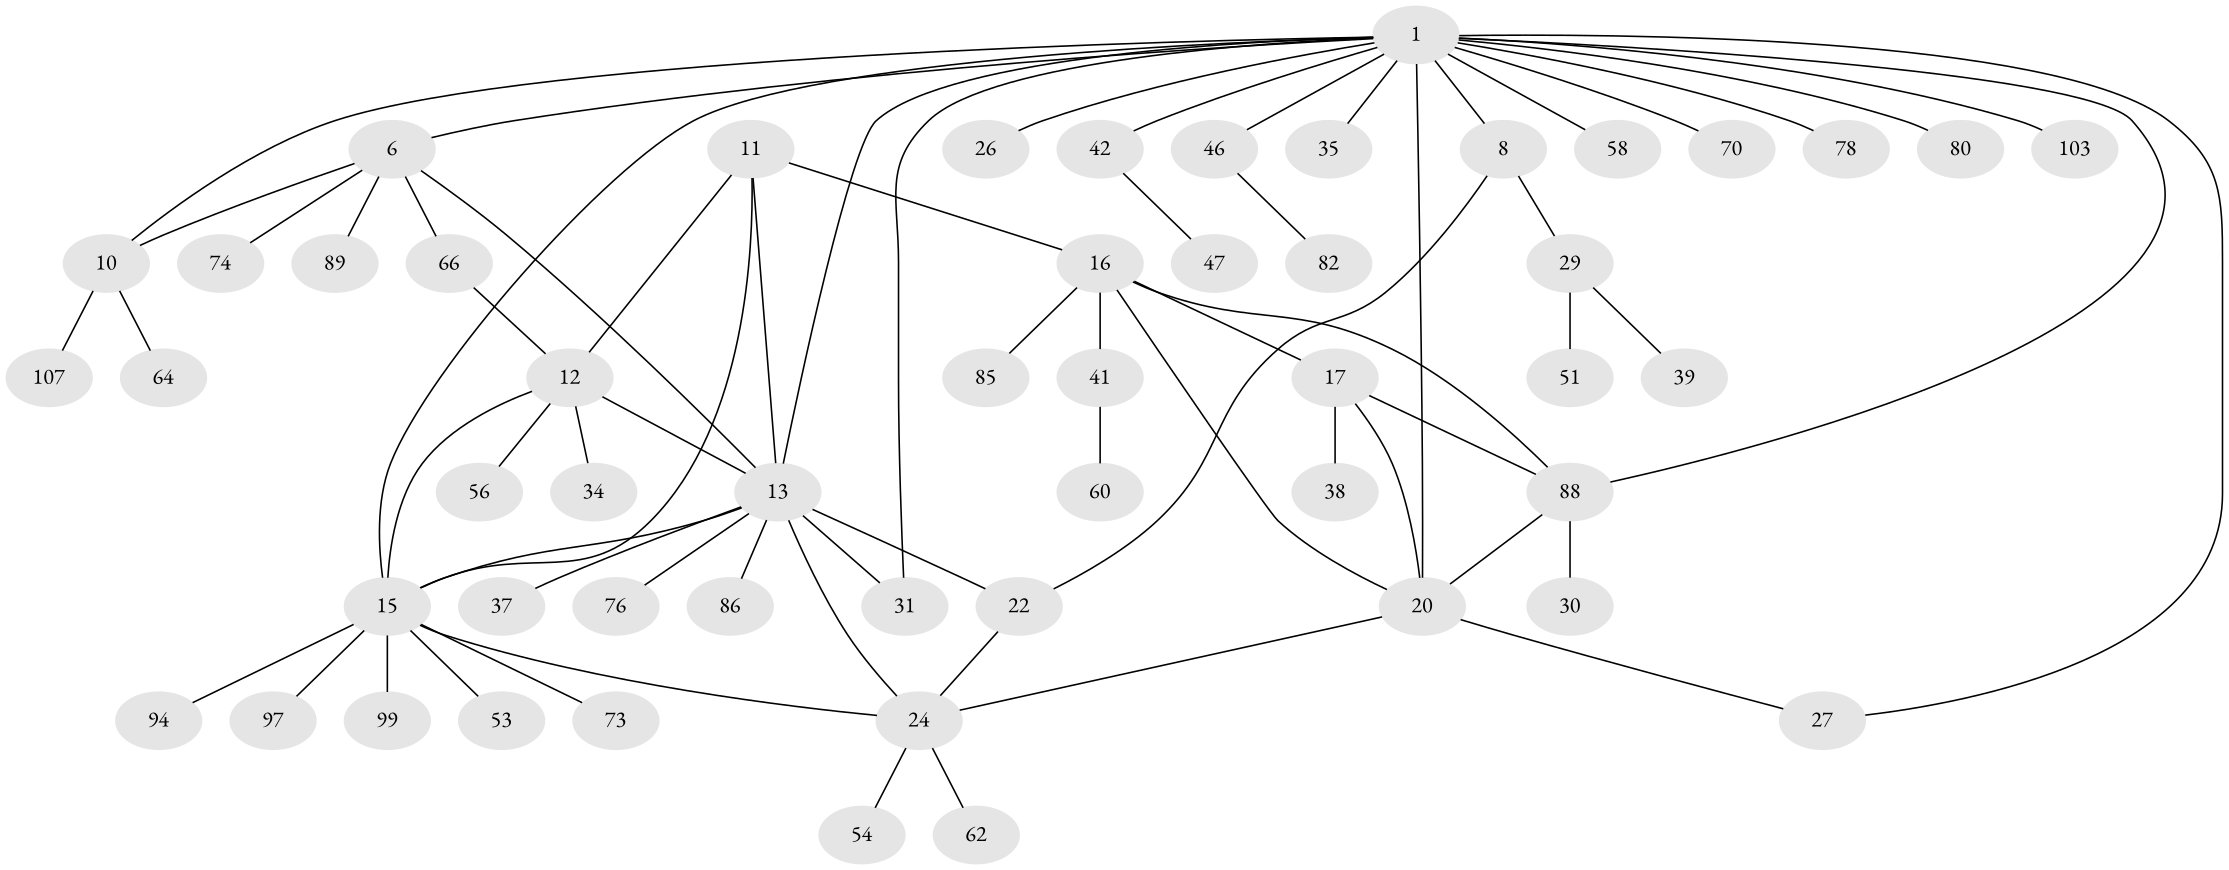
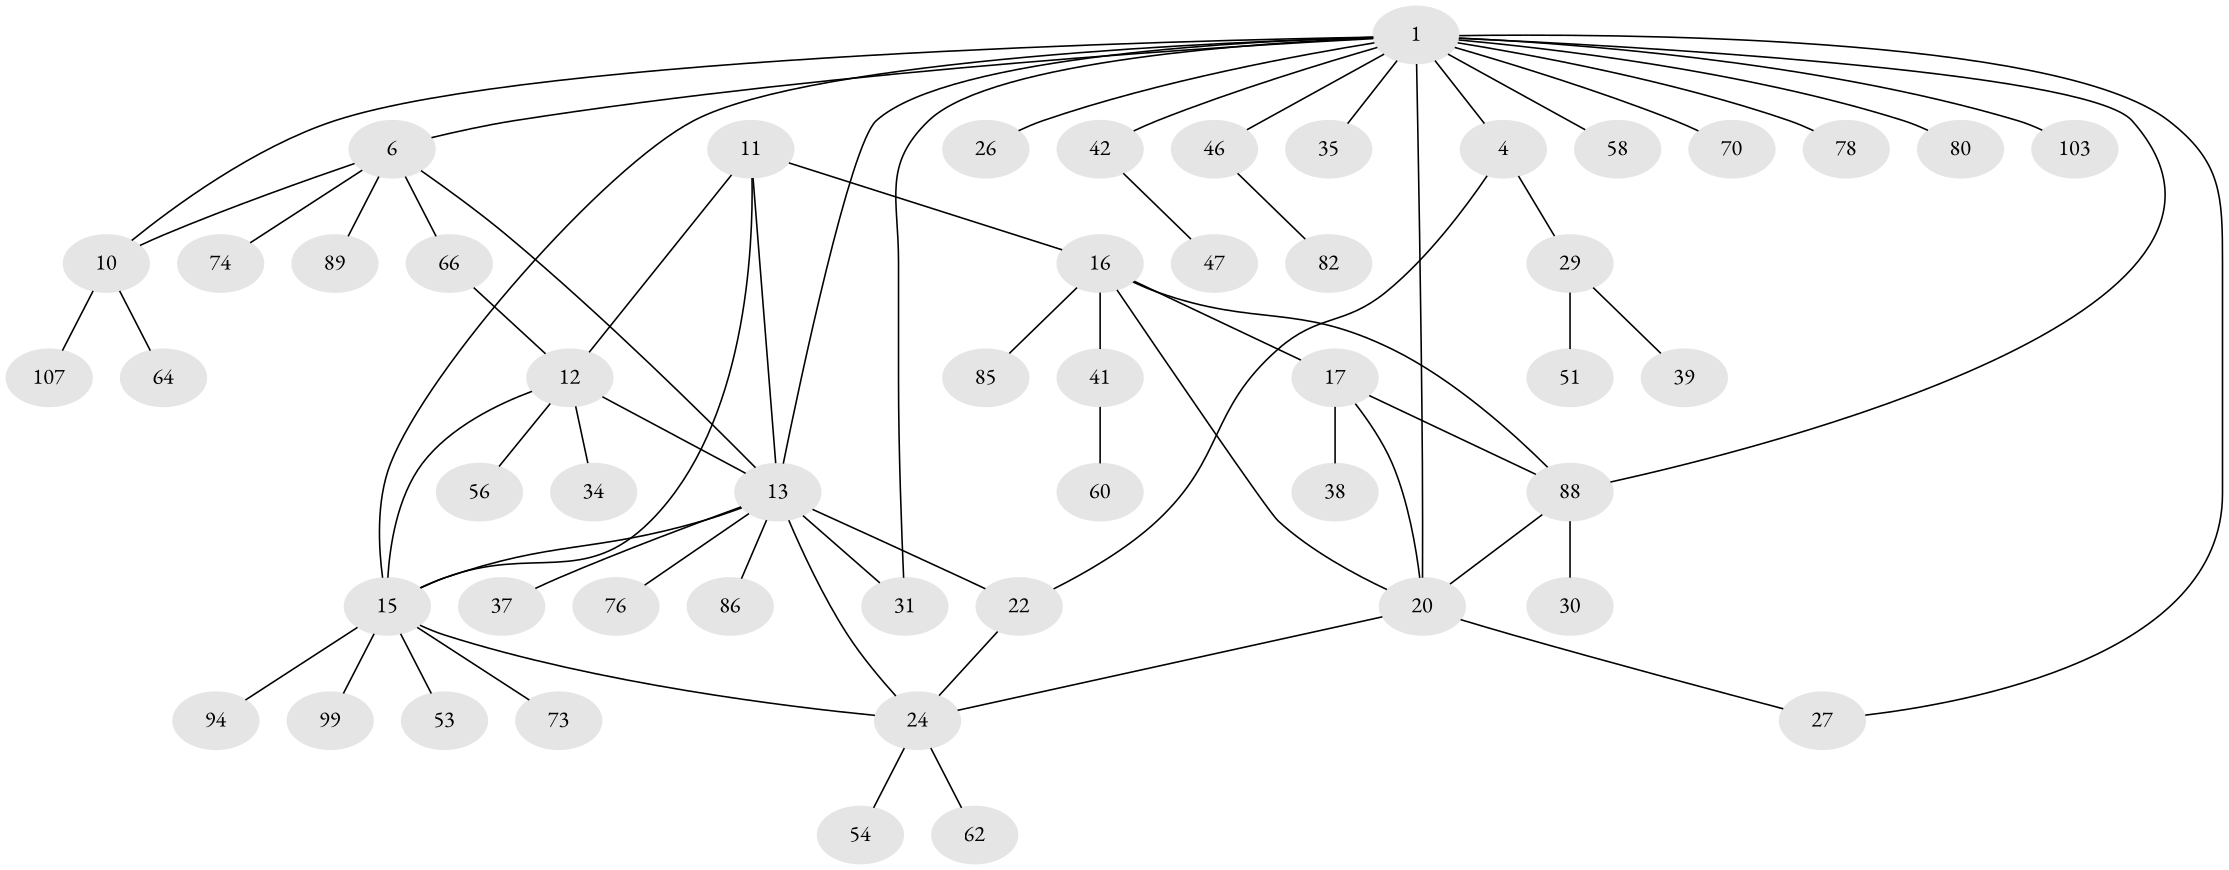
node "8": label "8" -> "4"
node "97": removed
